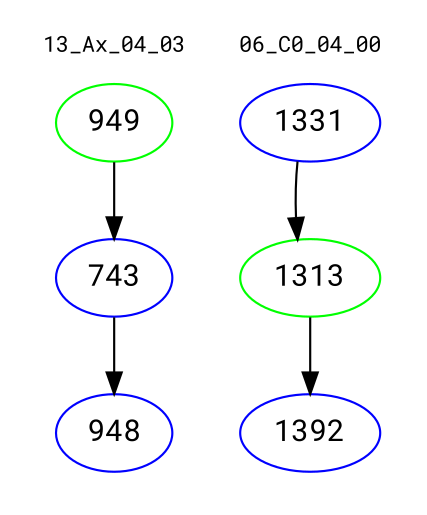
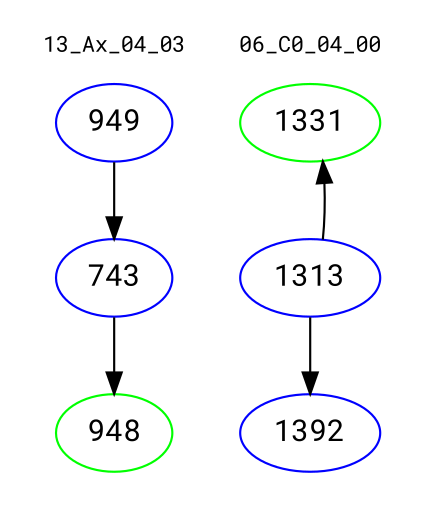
node "949": color green -> blue
node "1331": color blue -> green
edge "1331" -> "1313": reversed
node "1313": color green -> blue
node "948": color blue -> green
